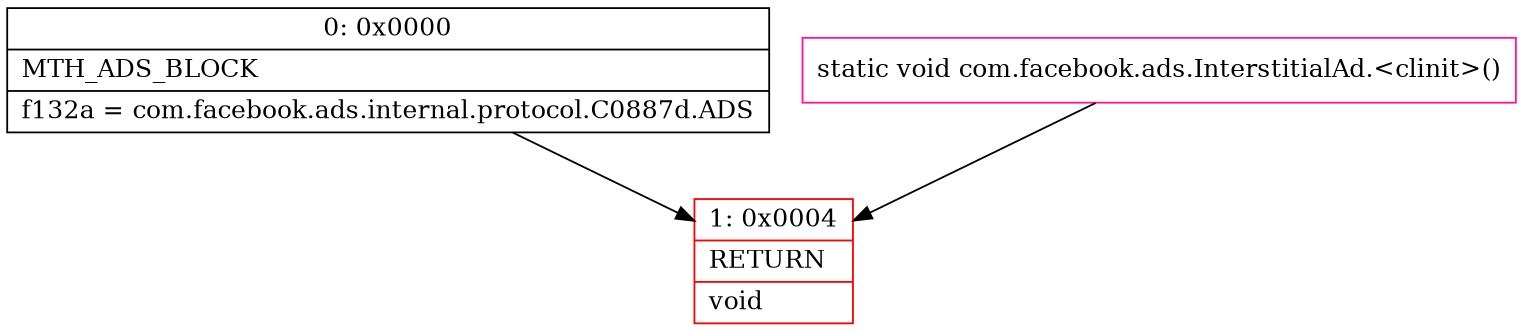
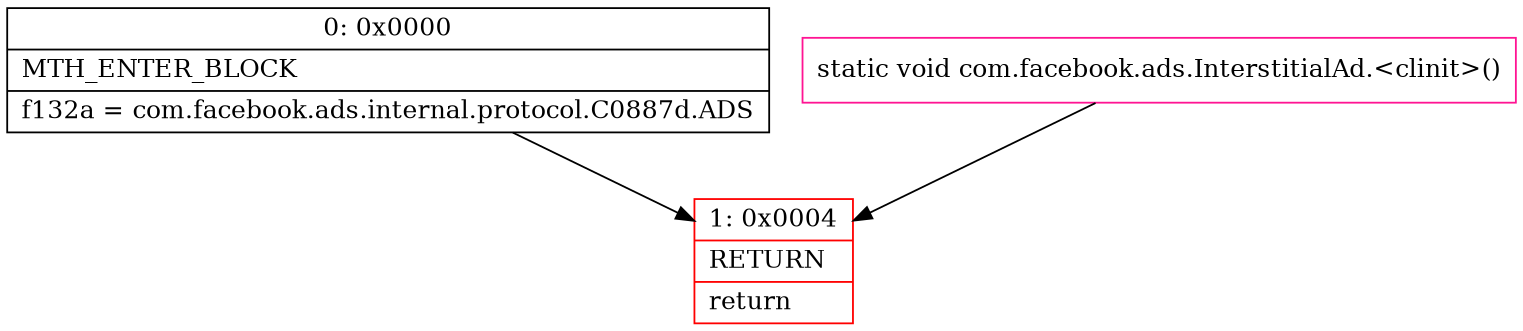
node "0: 0x0000": text "MTH_ADS_BLOCK" -> "MTH_ENTER_BLOCK"
node "1: 0x0004": text "void" -> "return"
